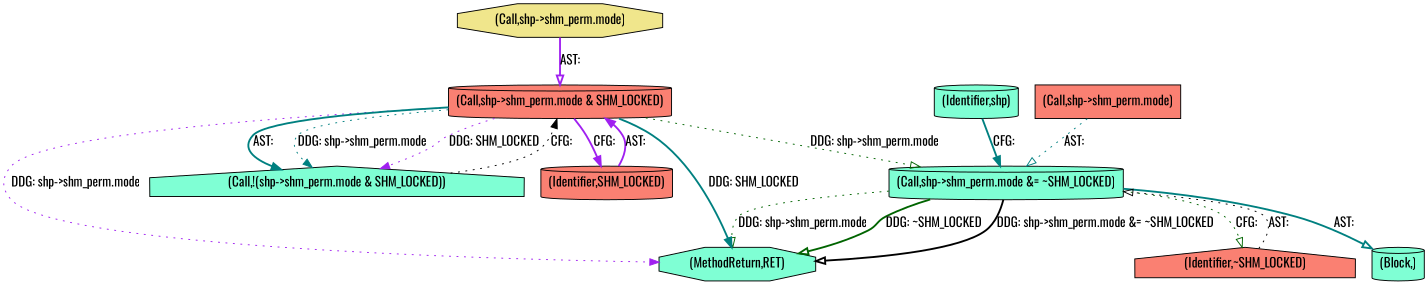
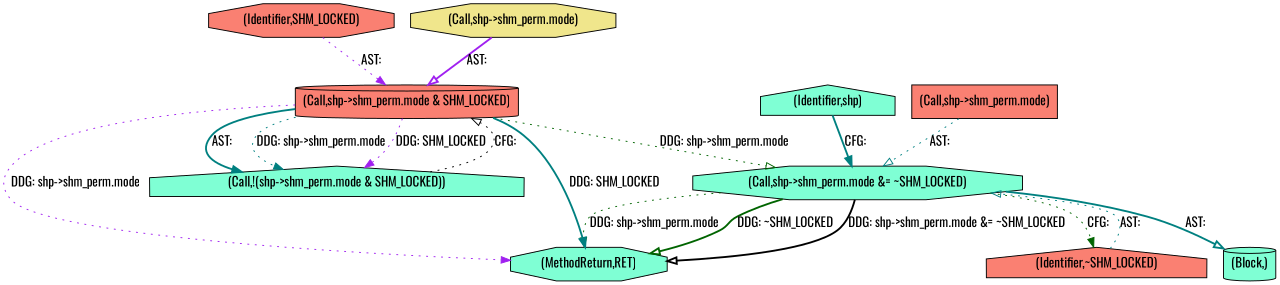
node "(Identifier,shp)": shape cylinder -> house
edge "(Call,shp->shm_perm.mode & SHM_LOCKED)" -> "(Identifier,SHM_LOCKED)": removed, label "CFG:"
edge "(Identifier,SHM_LOCKED)" -> "(Call,shp->shm_perm.mode & SHM_LOCKED)": style bold -> dotted
edge "(Call,!(shp->shm_perm.mode & SHM_LOCKED))" -> "(Call,shp->shm_perm.mode & SHM_LOCKED)": arrowhead normal -> onormal
node "(Identifier,SHM_LOCKED)": shape cylinder -> octagon
node "(Call,shp->shm_perm.mode &= ~SHM_LOCKED)": shape cylinder -> octagon
edge "(Identifier,~SHM_LOCKED)" -> "(Call,shp->shm_perm.mode &= ~SHM_LOCKED)": color black -> teal
edge "(Call,shp->shm_perm.mode &= ~SHM_LOCKED)" -> "(Identifier,~SHM_LOCKED)": arrowhead onormal -> normal
